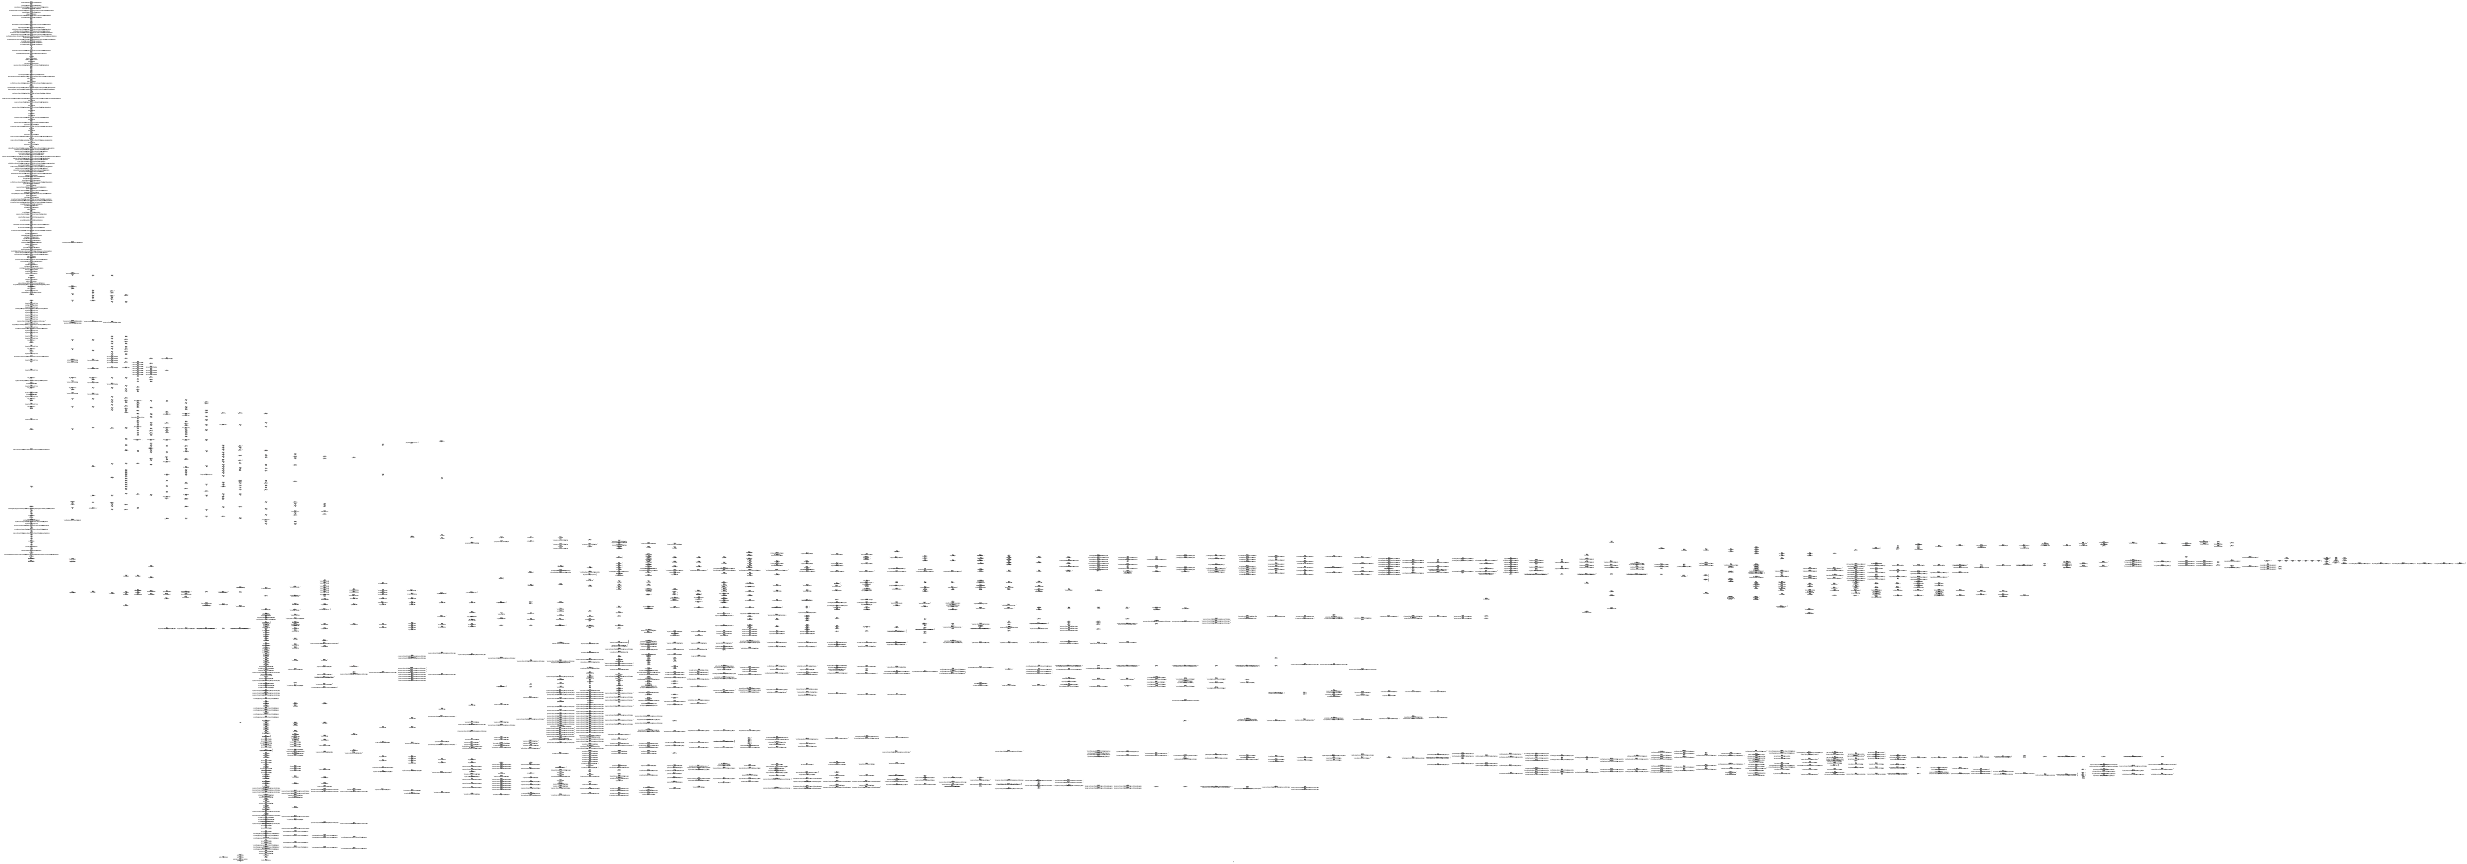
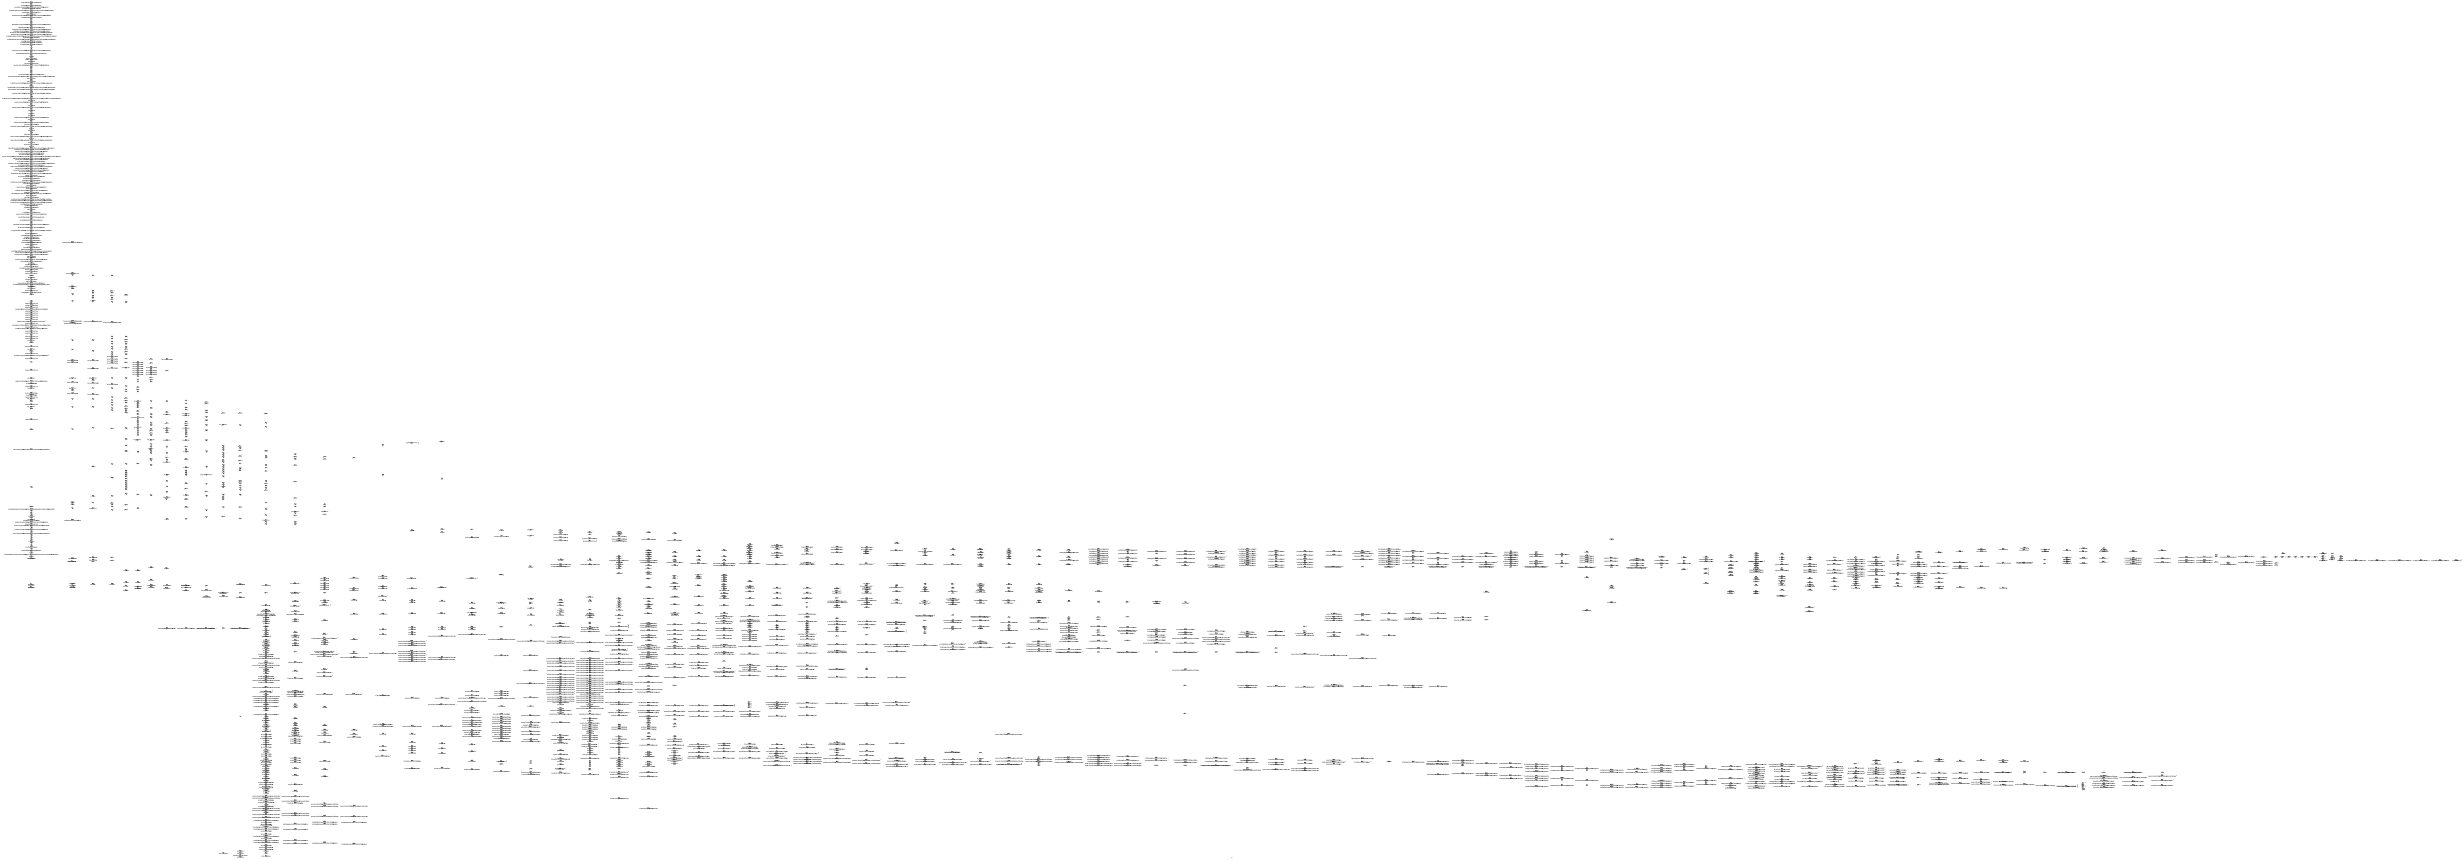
node "NodeID: 3935": removed
node "NodeID: 278": added
